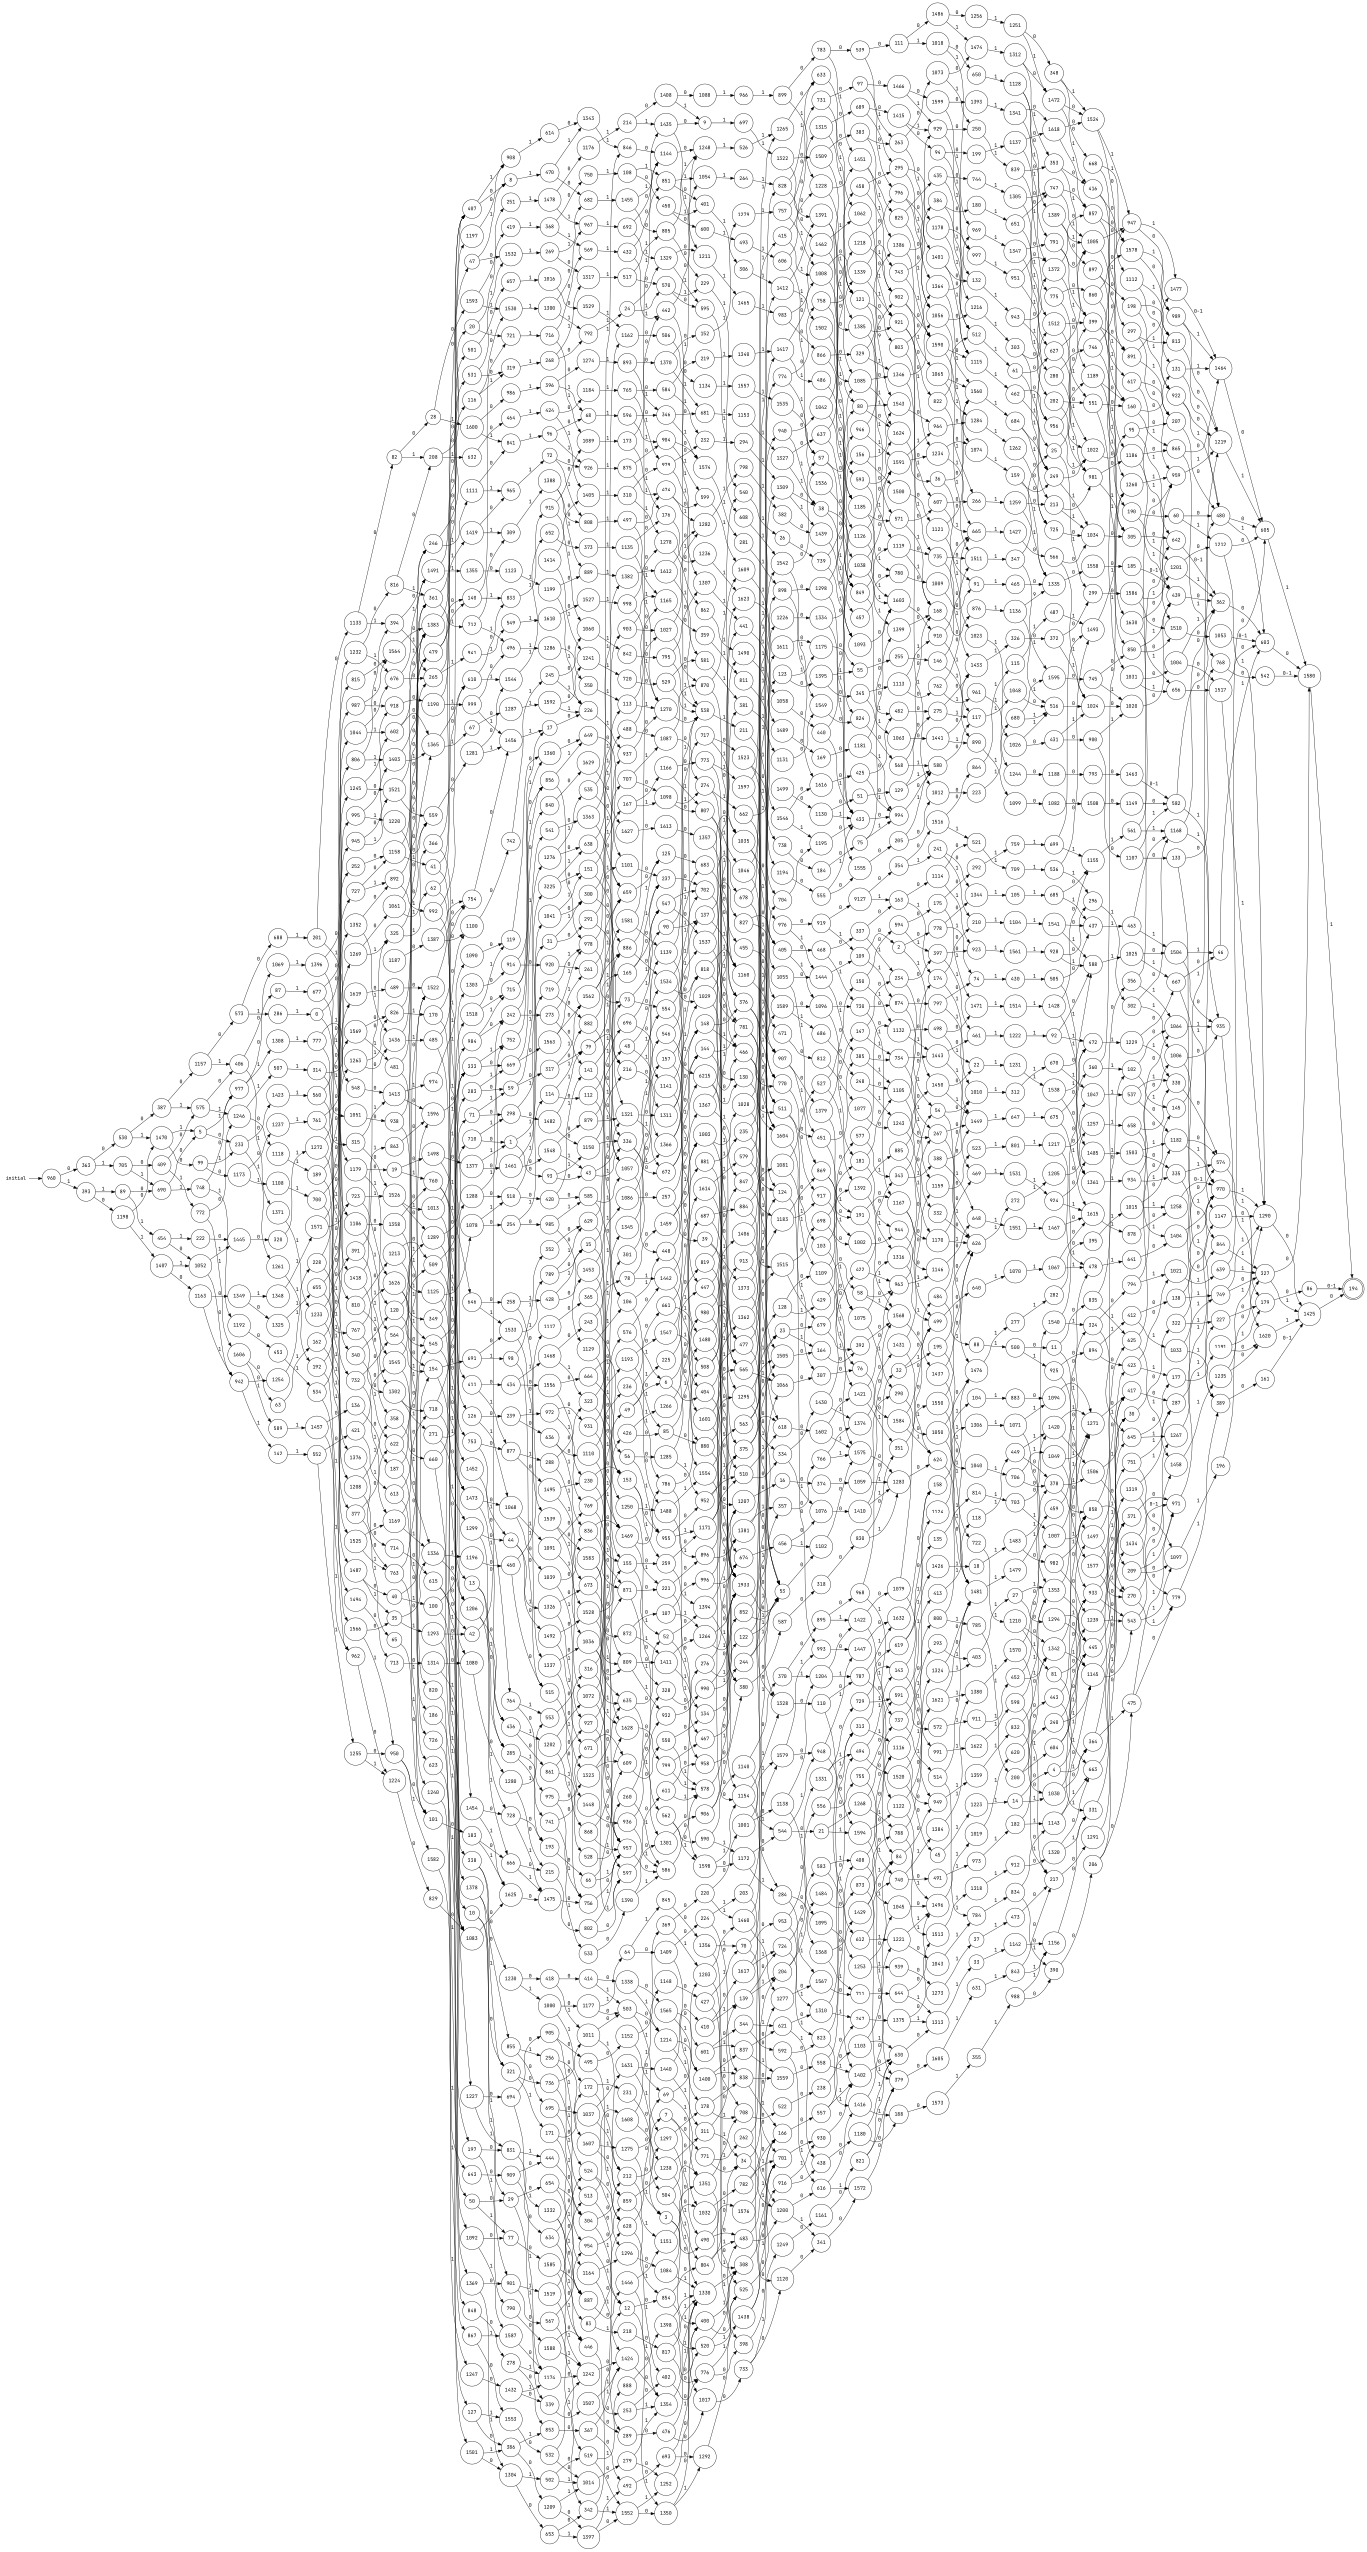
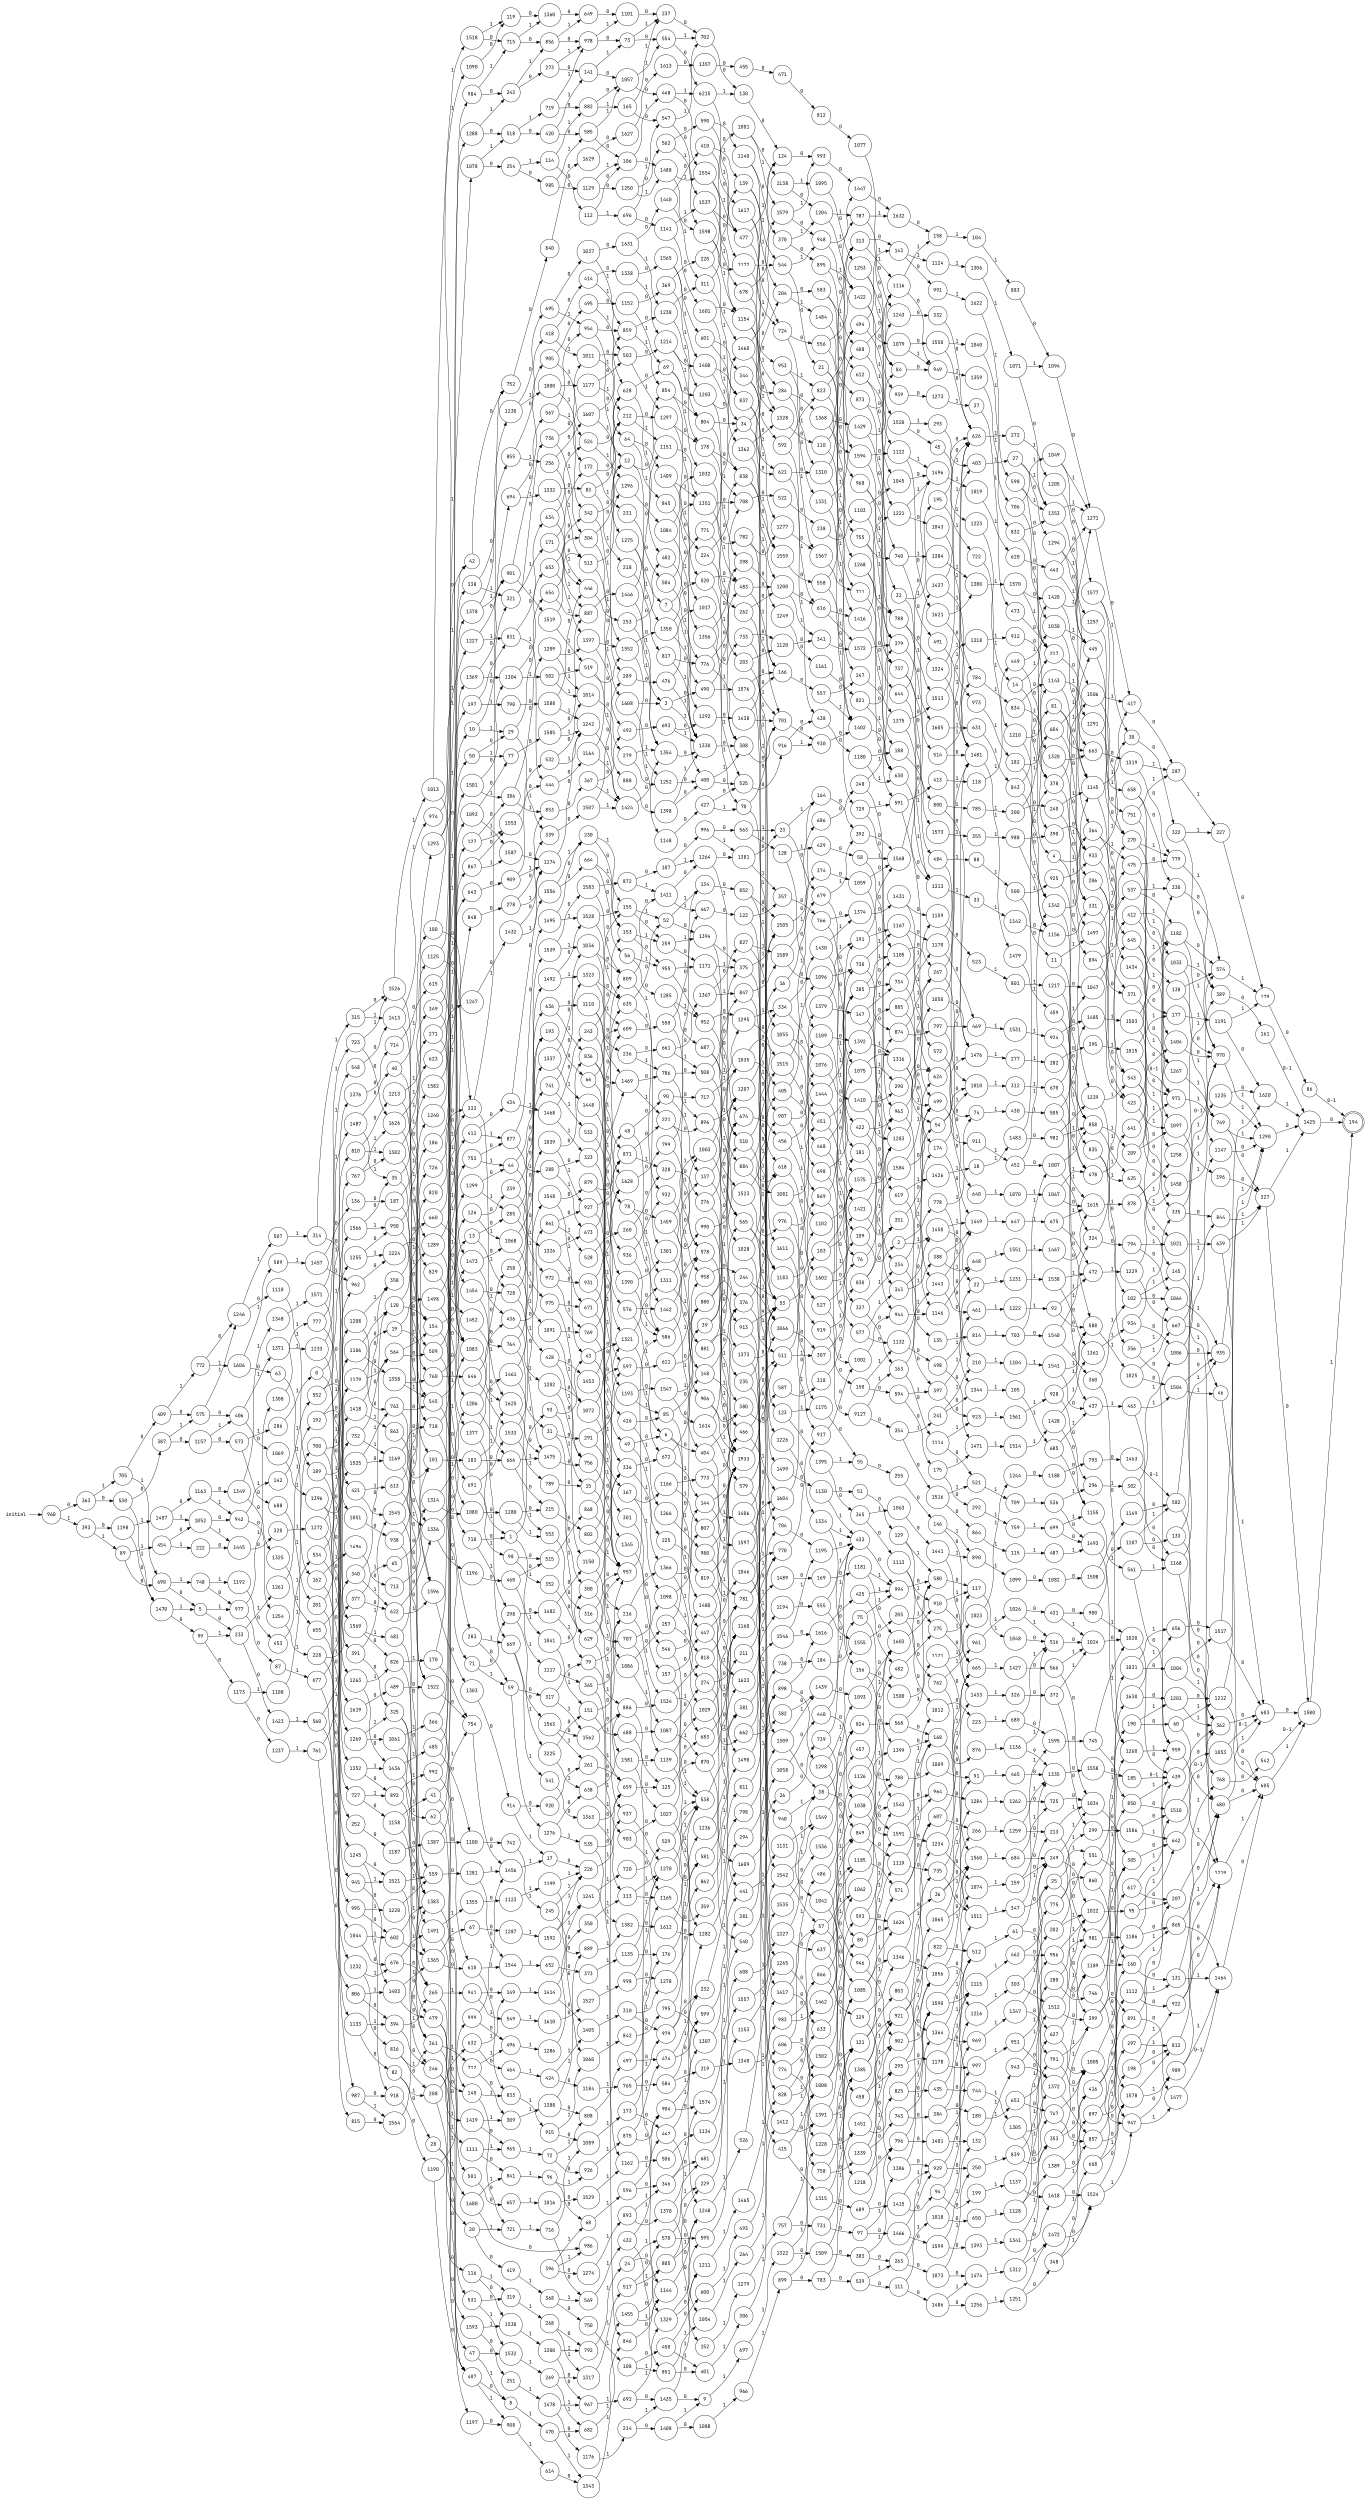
edge "1062" -> "1543": label "9" -> "0"
edge "986" -> "396": reversed
edge "252" -> "1158": now "252" -> "1187"
edge "1576" -> "1499": added, label "1"
edge "996" -> "563": label "5" -> "0"
edge "913" -> "53": label "0" -> "9"
edge "836" -> "871": label "5" -> "1"
node "149": added
